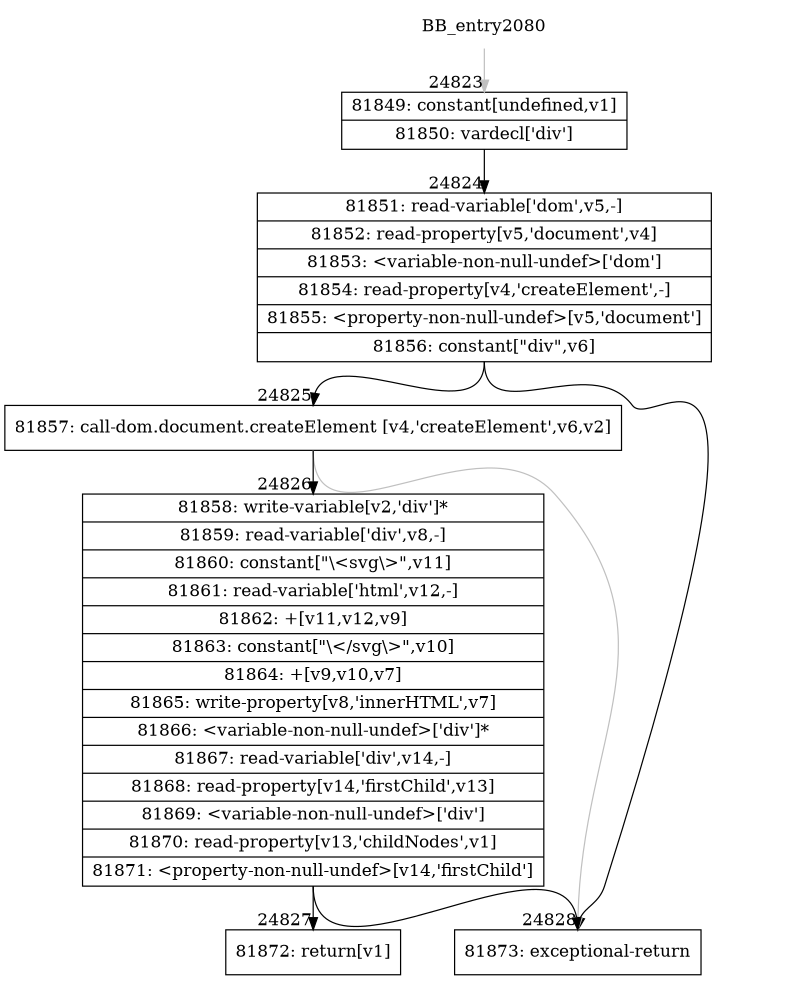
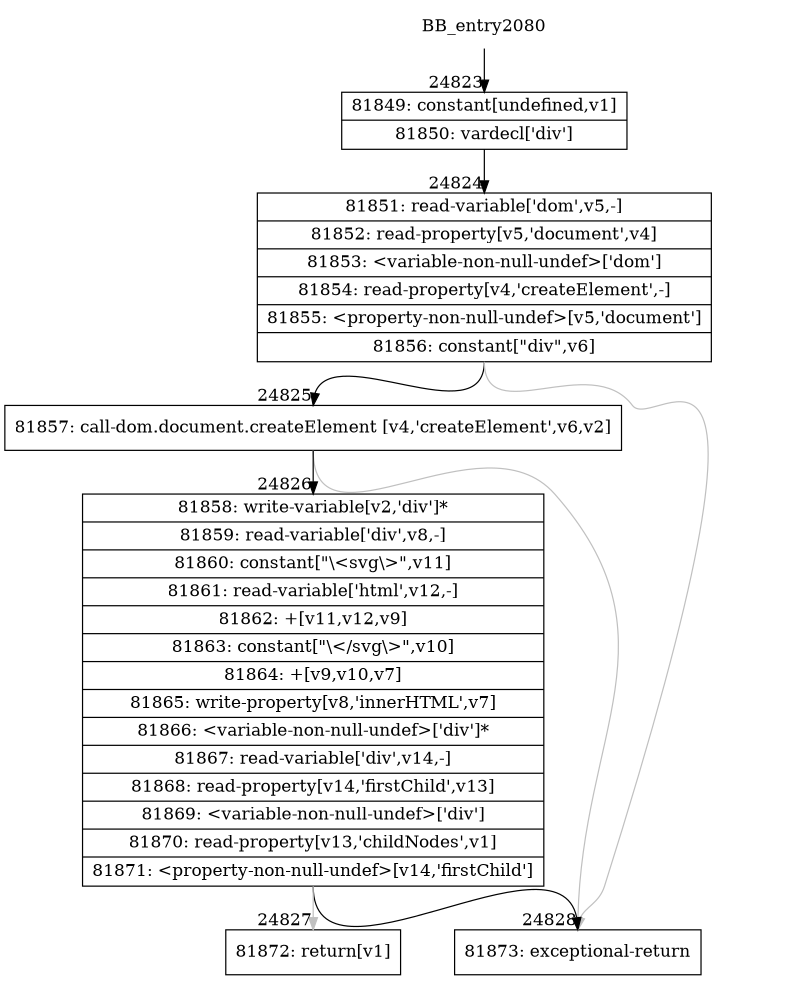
edge "BB_entry2080" -> "81849: constant[undefined,v1]": color gray -> black
edge "81851: read-variable['dom',v5,-]" -> "81873: exceptional-return": color black -> gray
edge "81858: write-variable[v2,'div']*" -> "81872: return[v1]": color black -> gray
